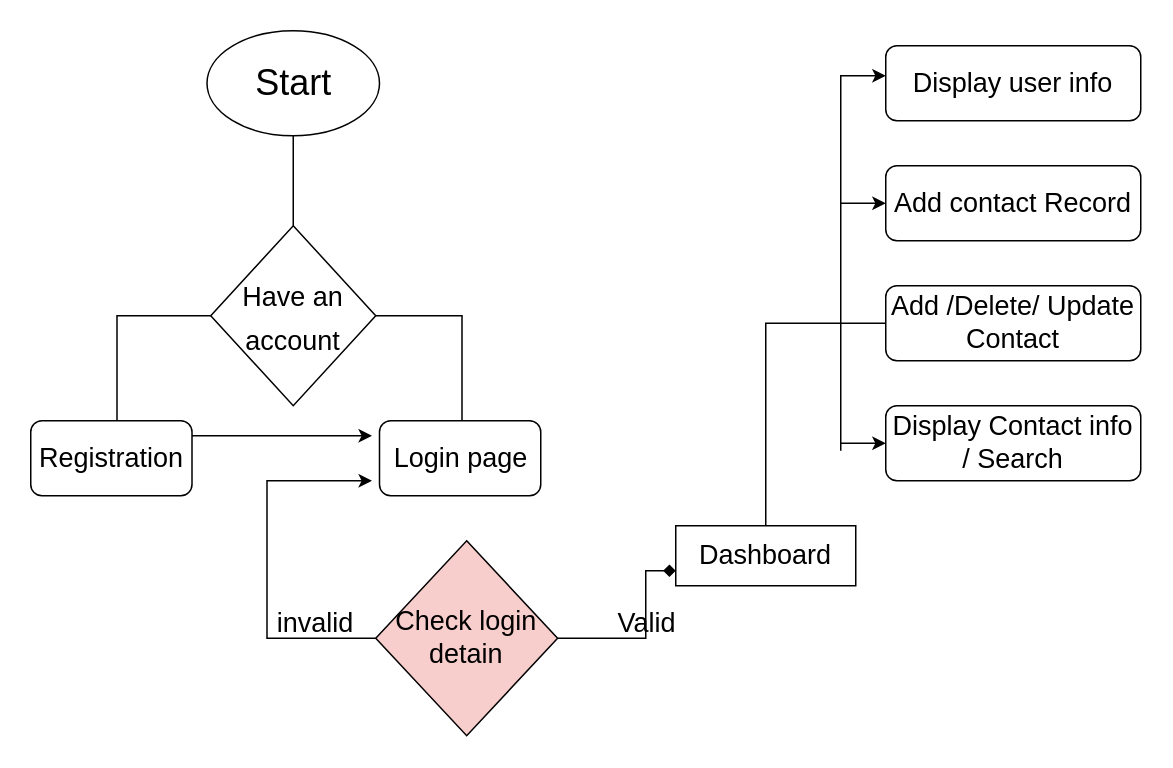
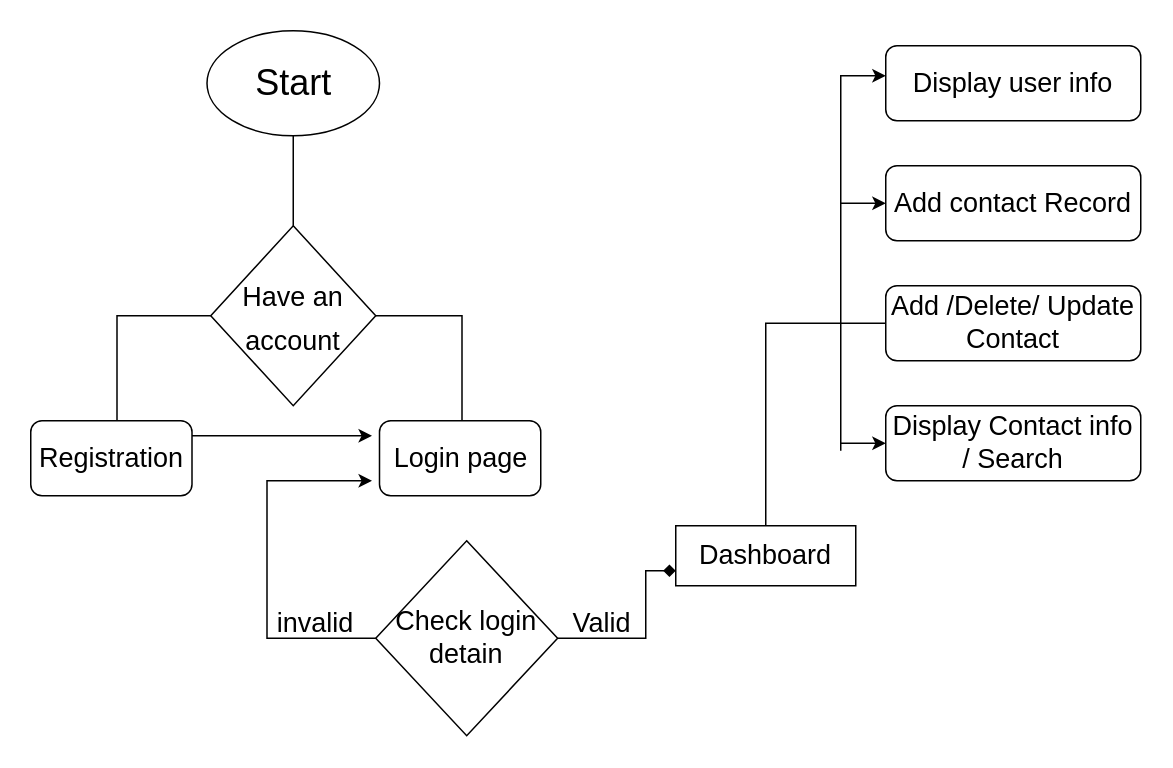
node "Valid": moved (648, 623) -> (603, 623)
node "Check login detain": fillcolor #f8cecc -> #ffffff
